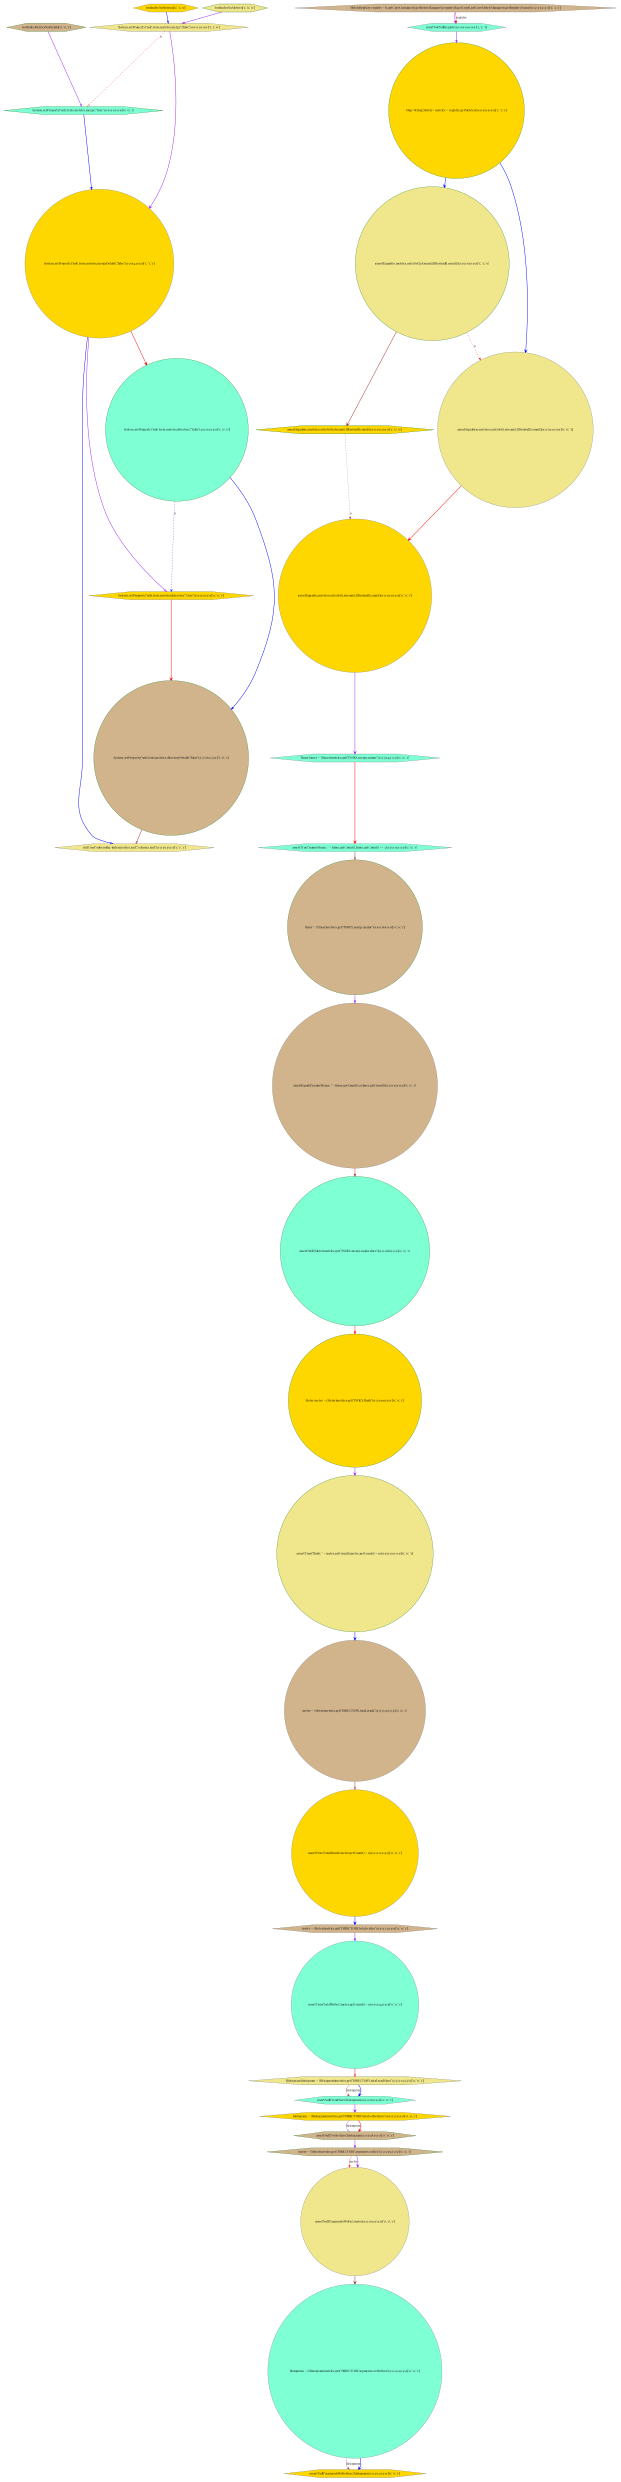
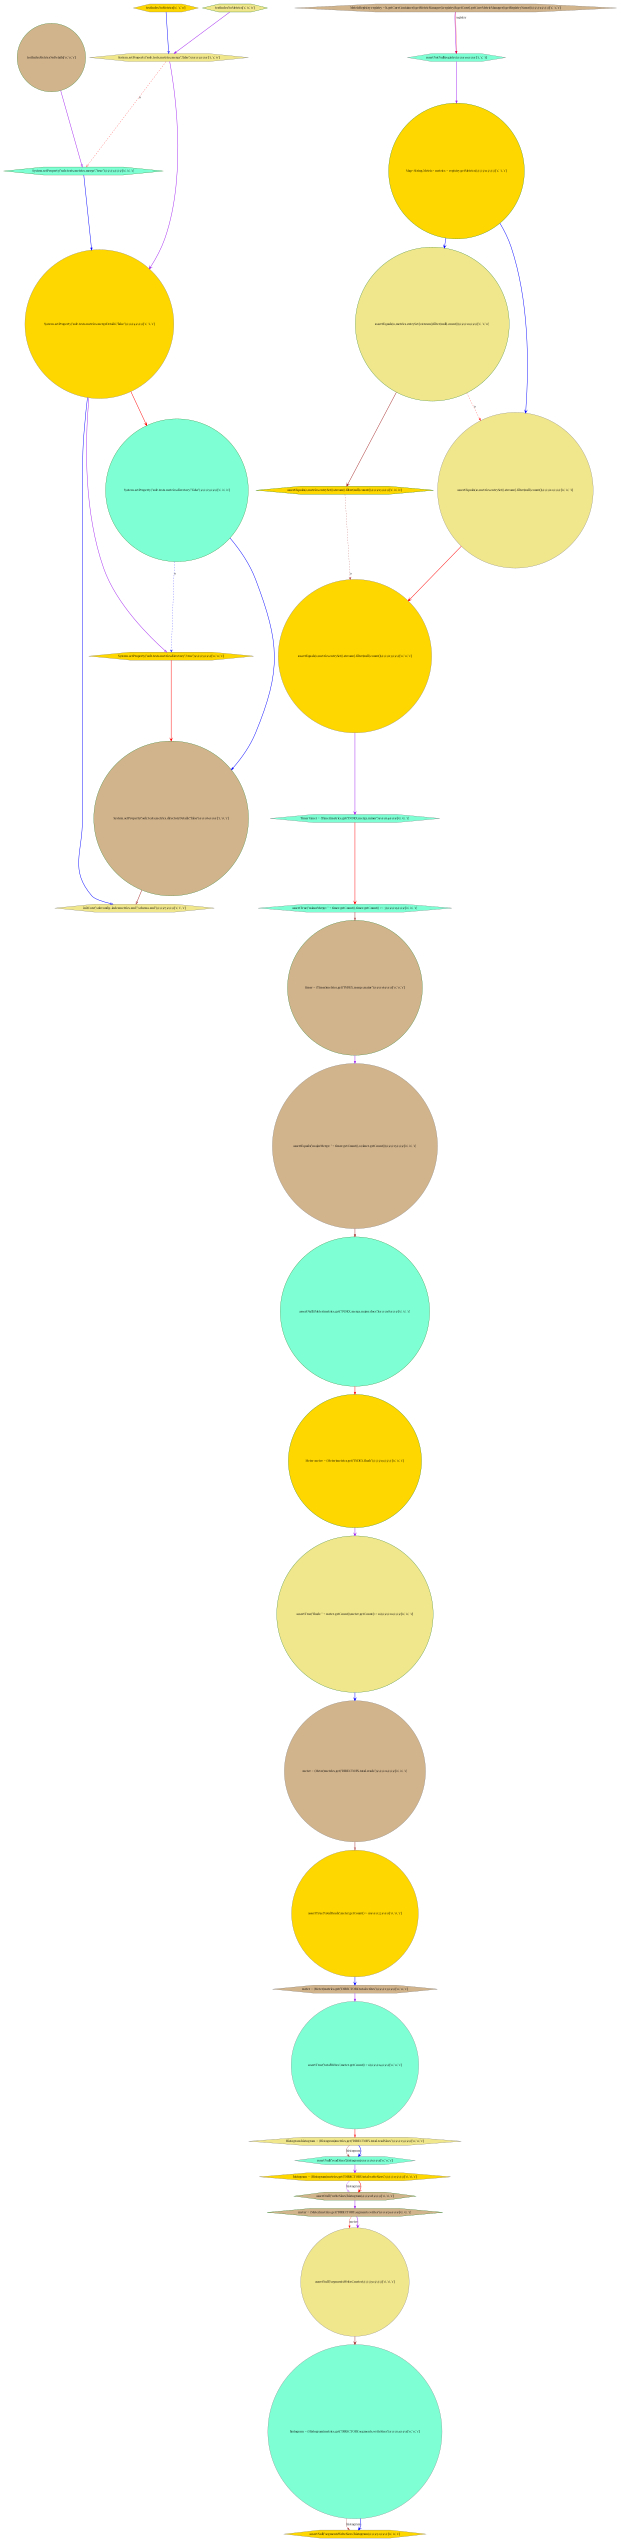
node "testIndexMetricsNoDetails['0', '0', '1']": shape hexagon -> circle
